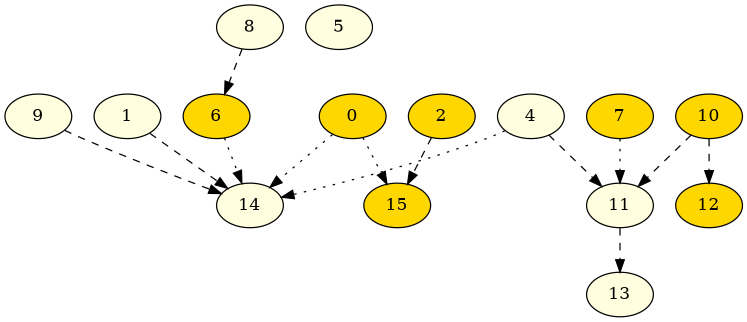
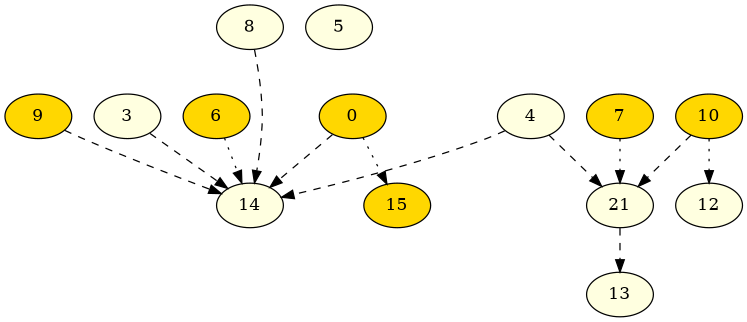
edge "8" -> "6": now "8" -> "14"
node "9": fillcolor lightyellow -> gold
node "1": label "1" -> "3"
node "2": removed
edge "10" -> "12": style dashed -> dotted
edge "0" -> "14": style dotted -> dashed
edge "4" -> "14": style dotted -> dashed
node "11": label "11" -> "21"
node "12": fillcolor gold -> lightyellow
